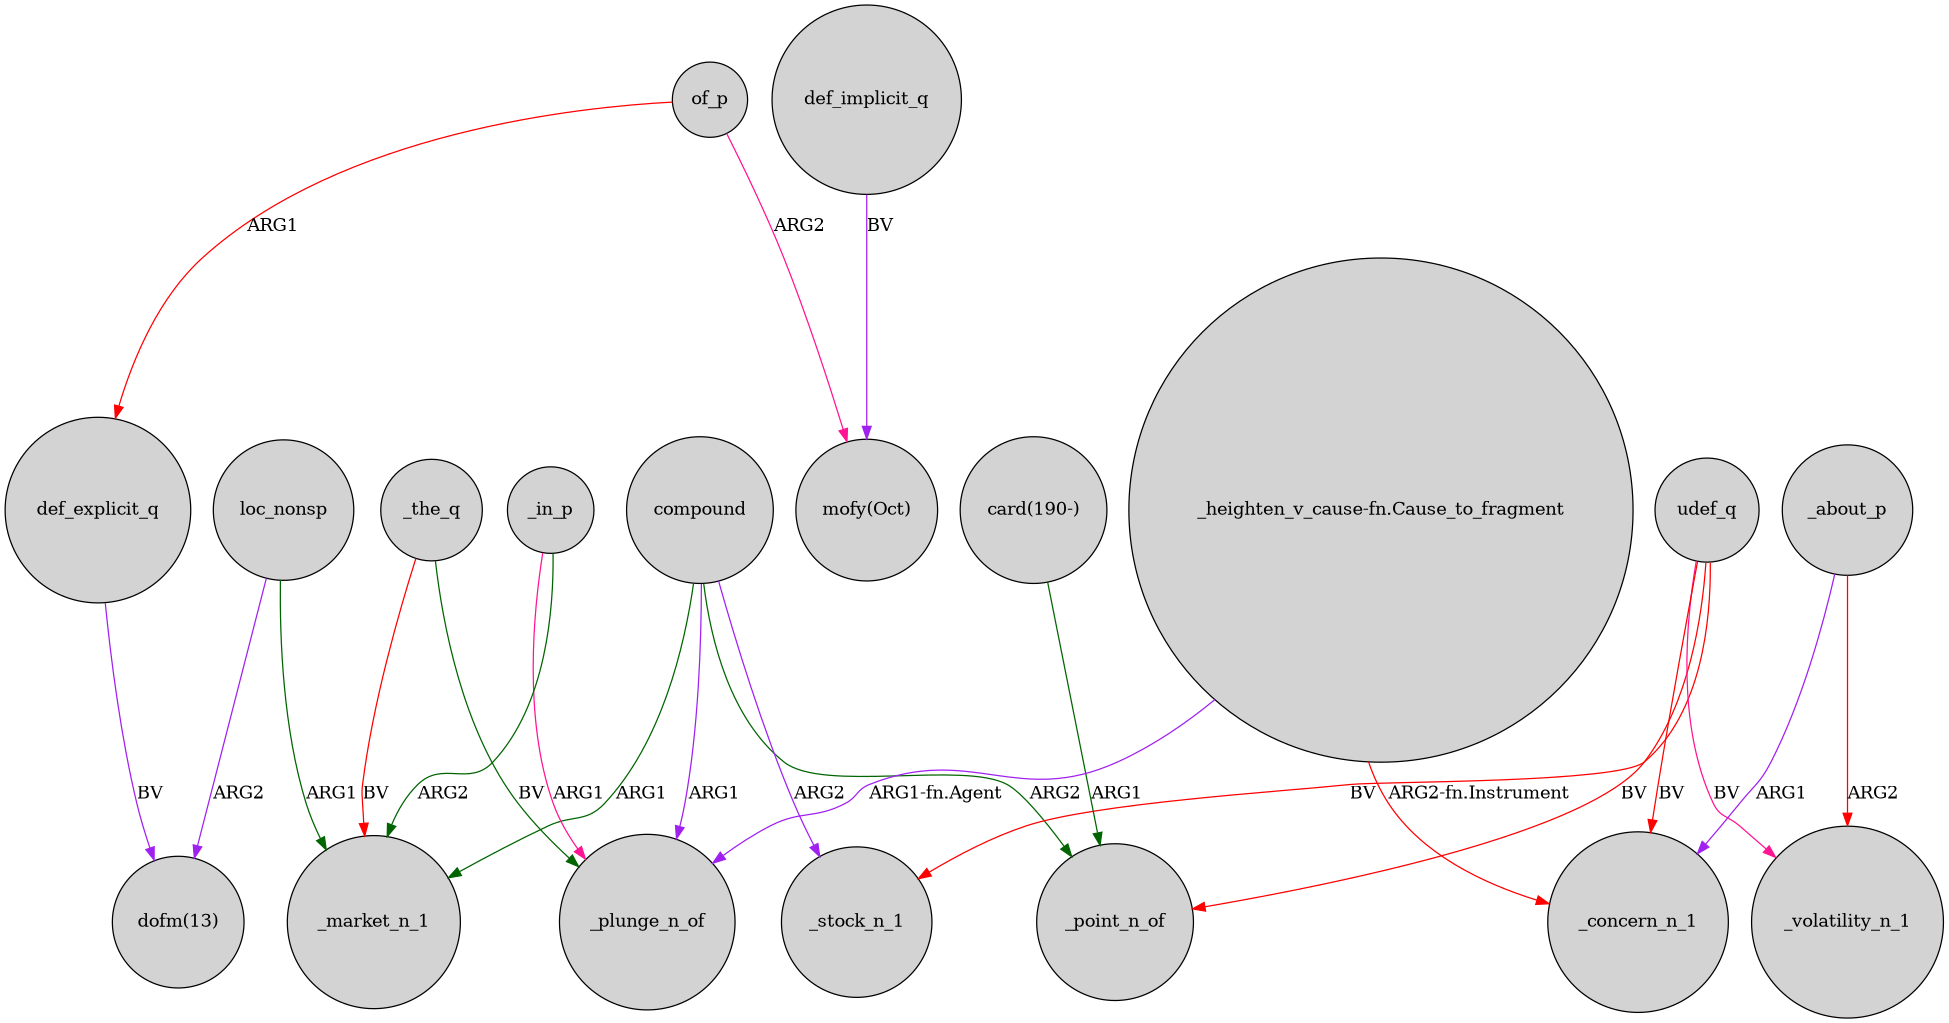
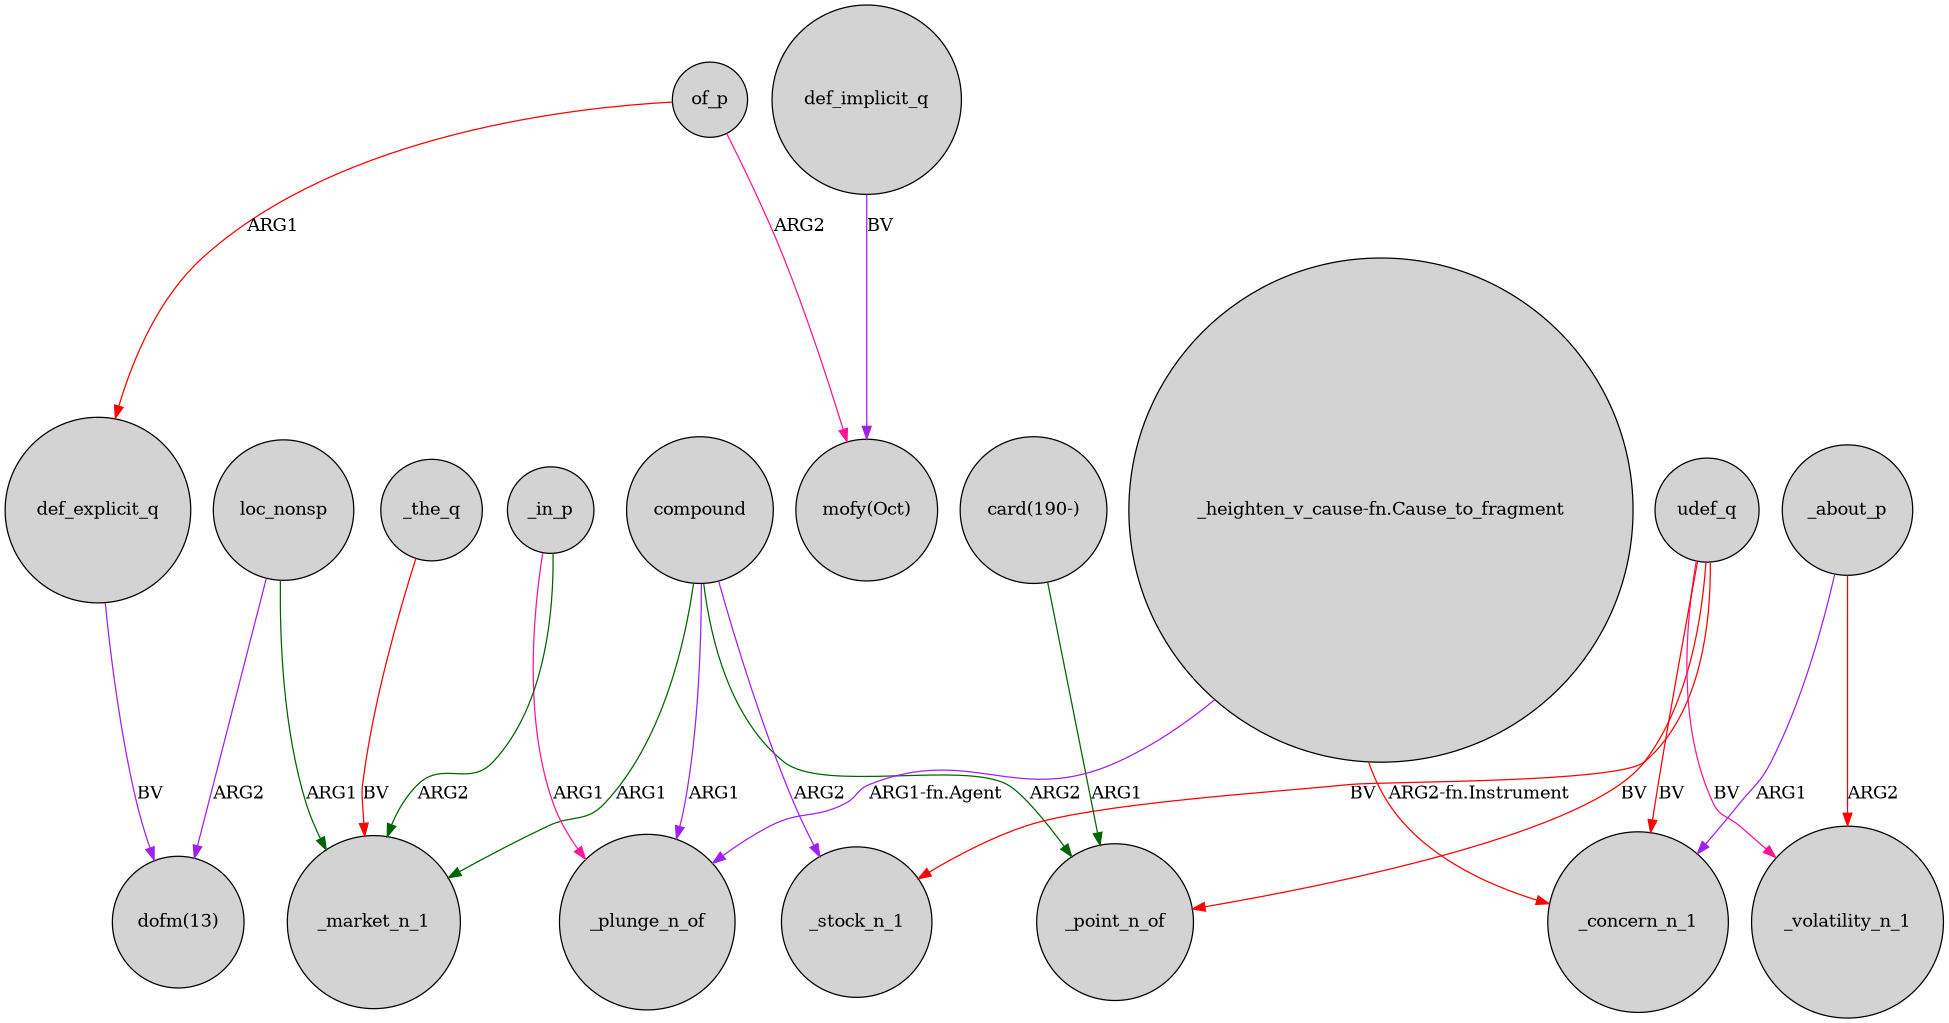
edge "_the_q" -> "_plunge_n_of": removed, label "BV"
